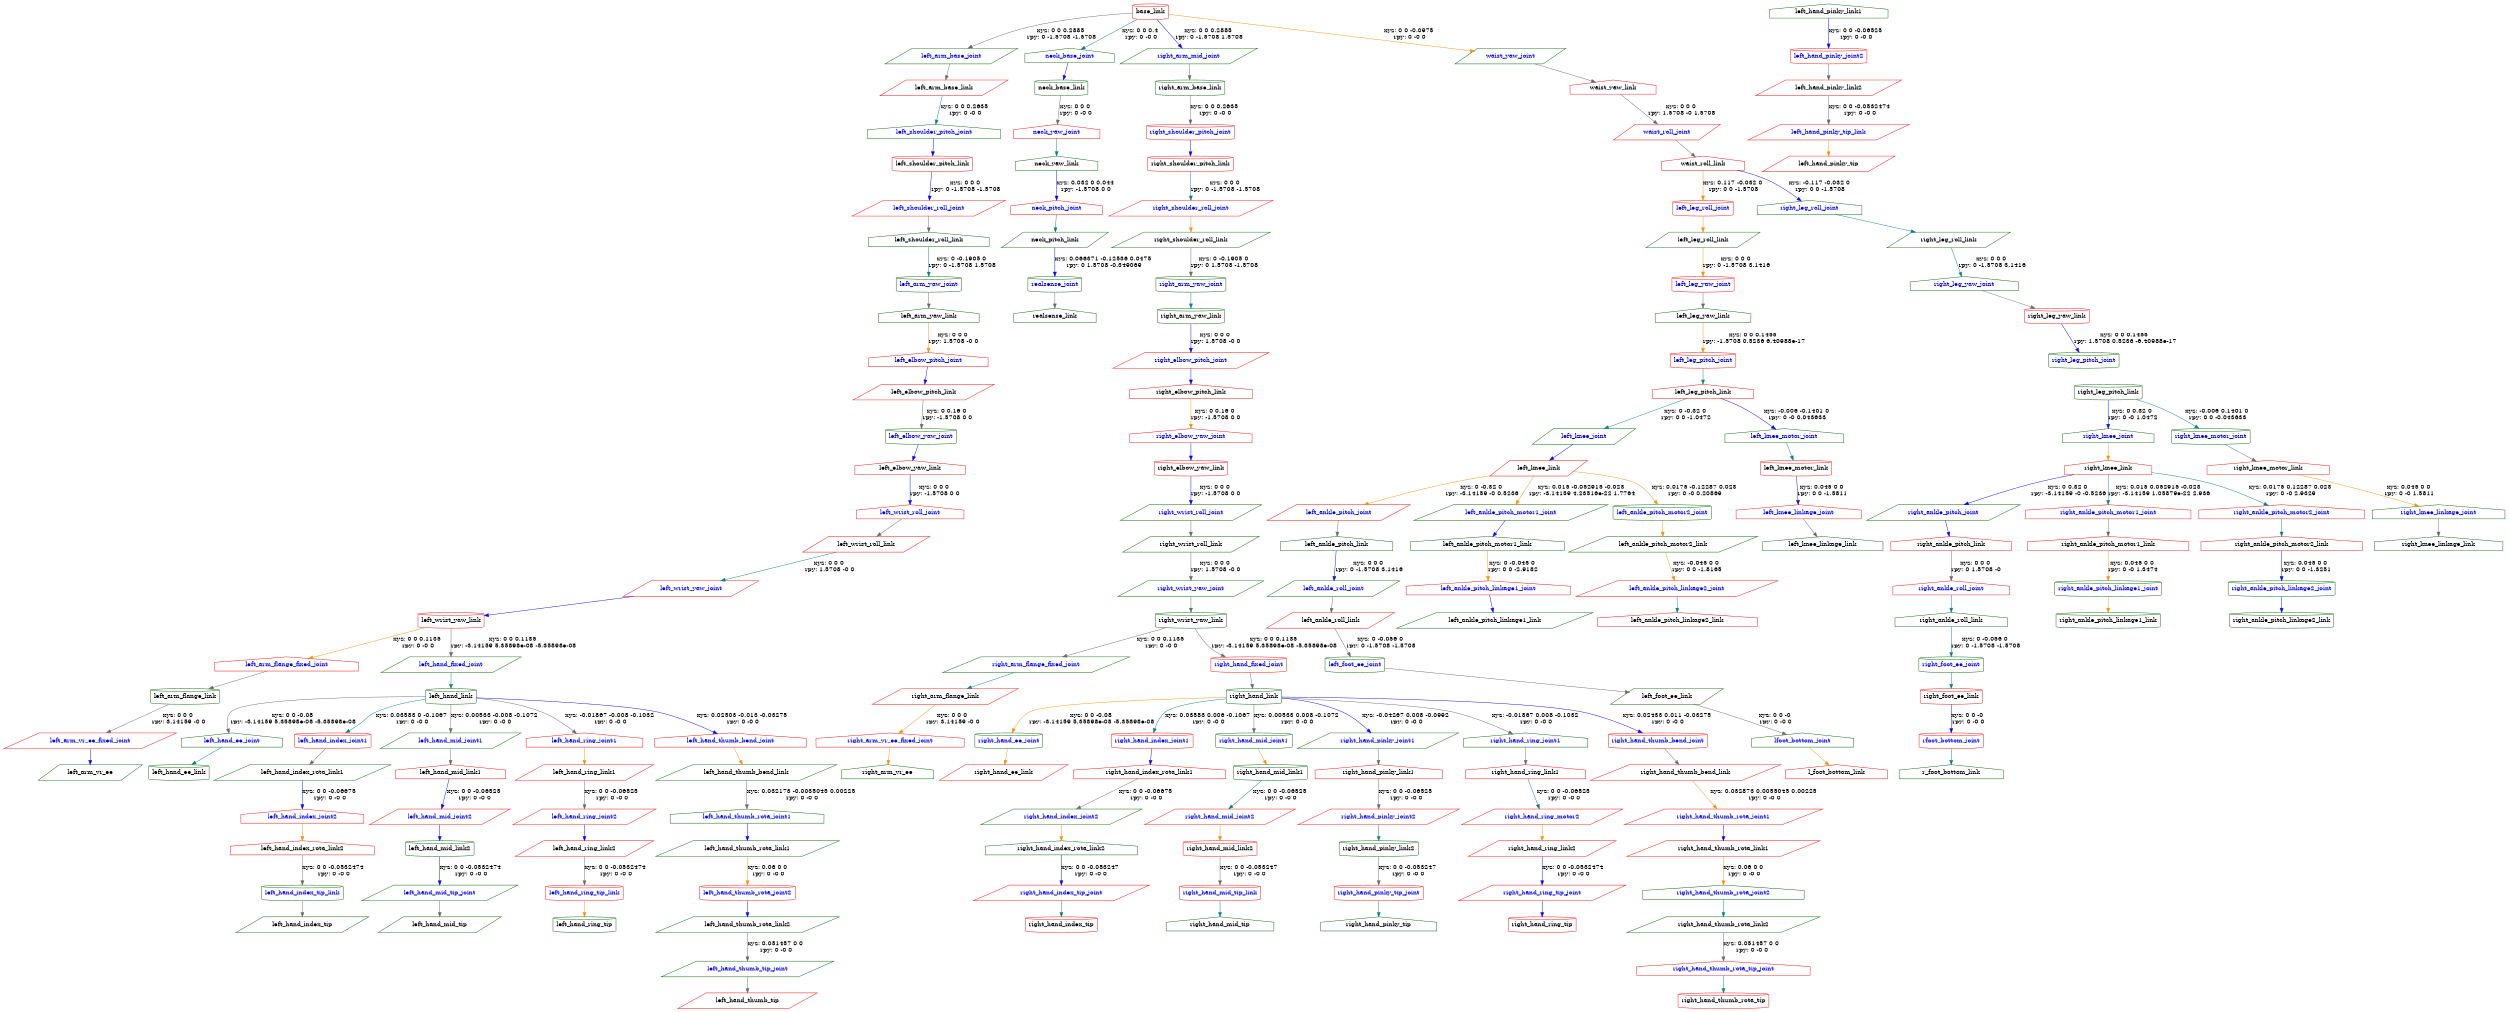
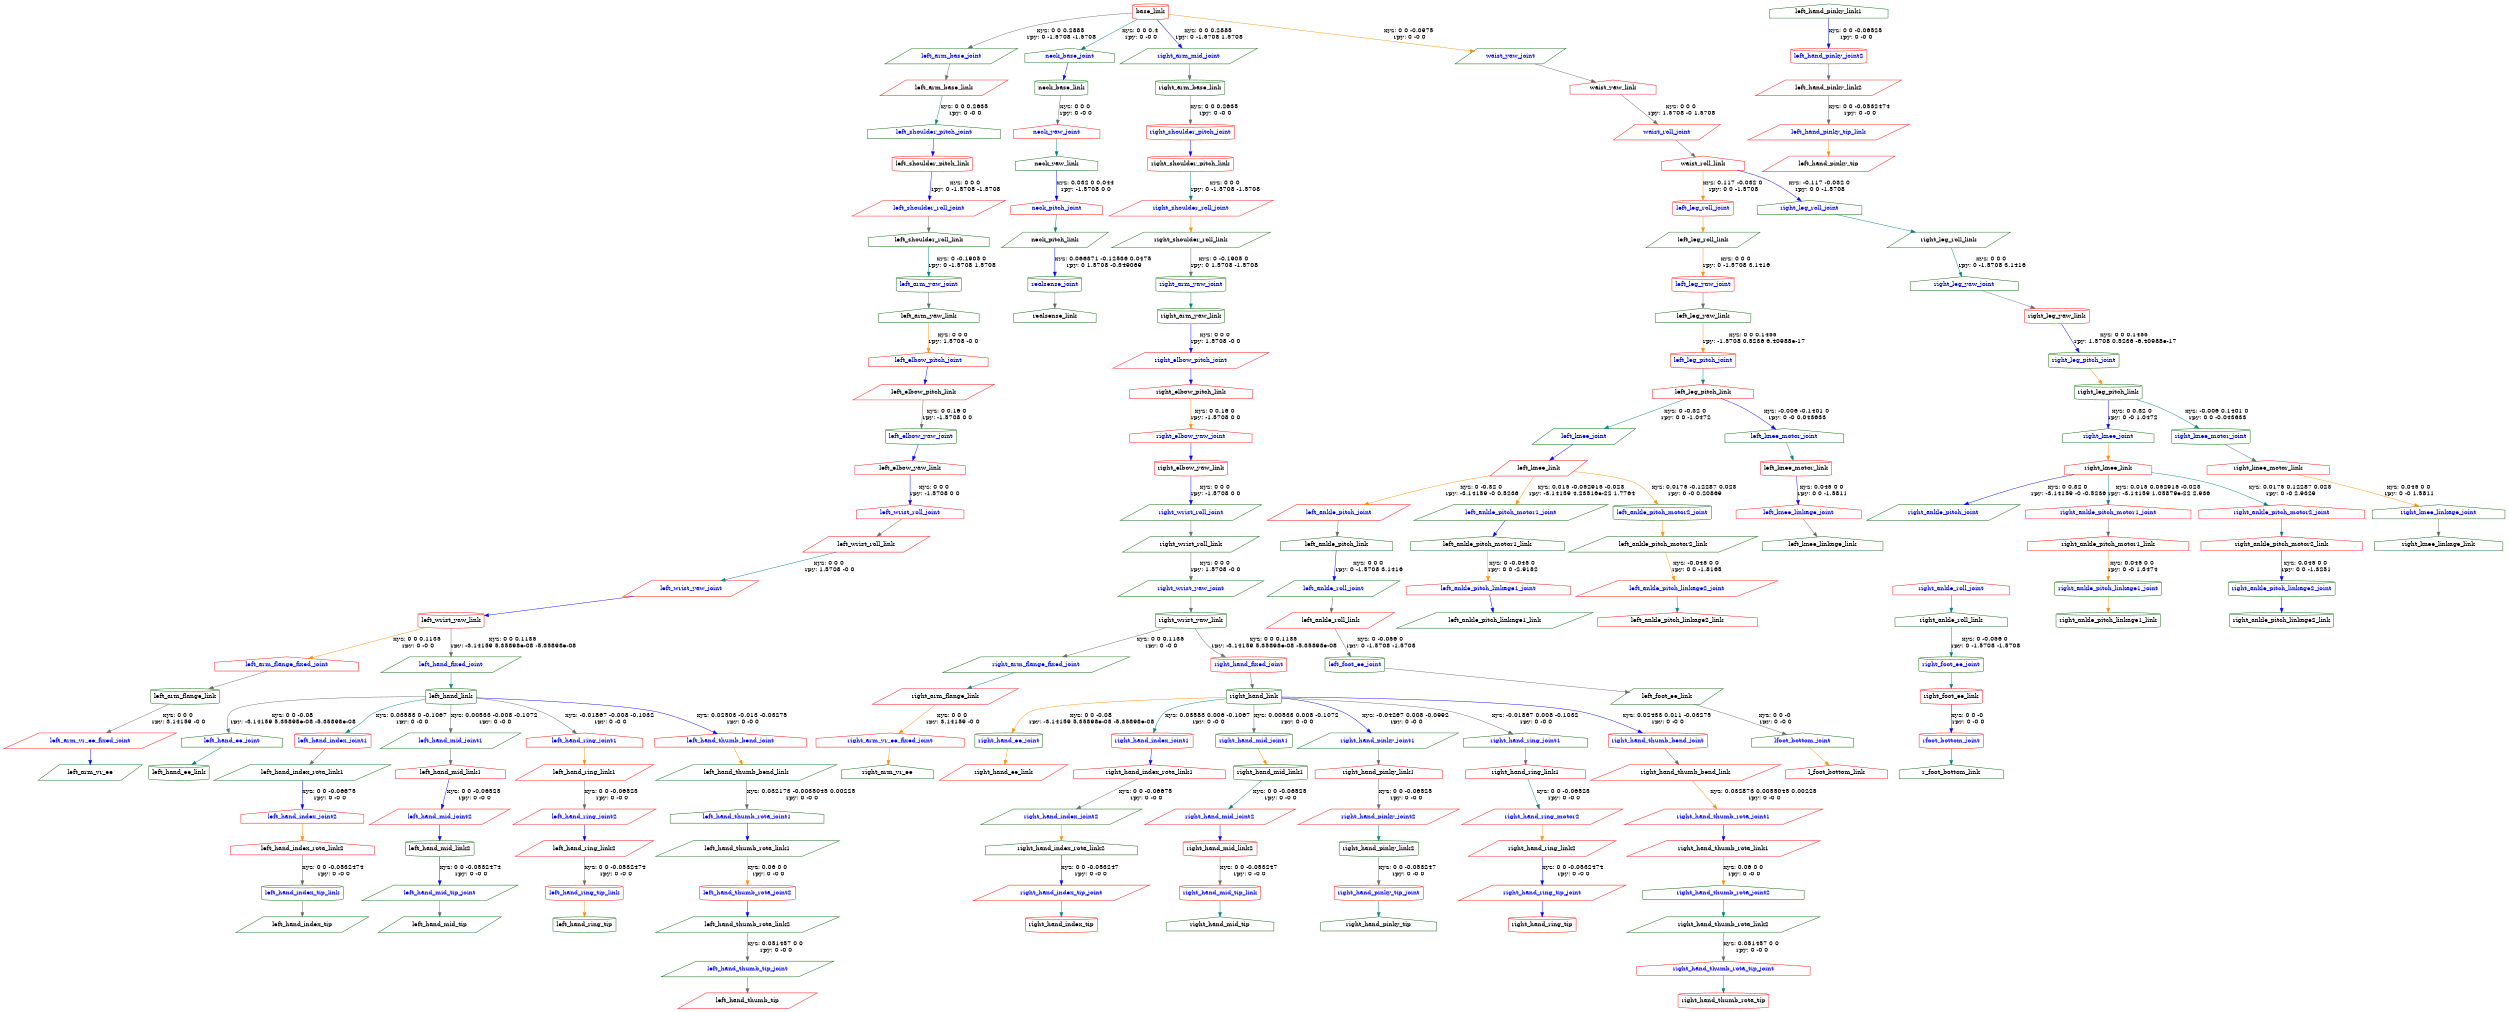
edge "right_leg_pitch_joint" -> "right_leg_pitch_link": added
node "right_ankle_pitch_link": removed
edge "right_hand_mid_joint2" -> "right_hand_mid_link2": color darkorange -> blue
